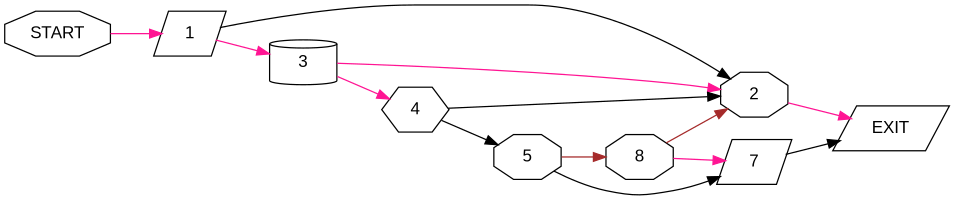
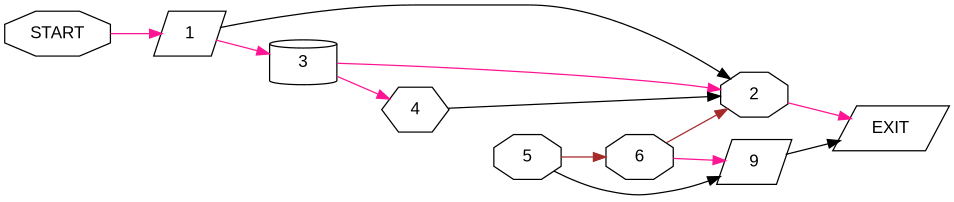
edge "4" -> "5": removed
node "8": label "8" -> "6"
node "7": label "7" -> "9"
